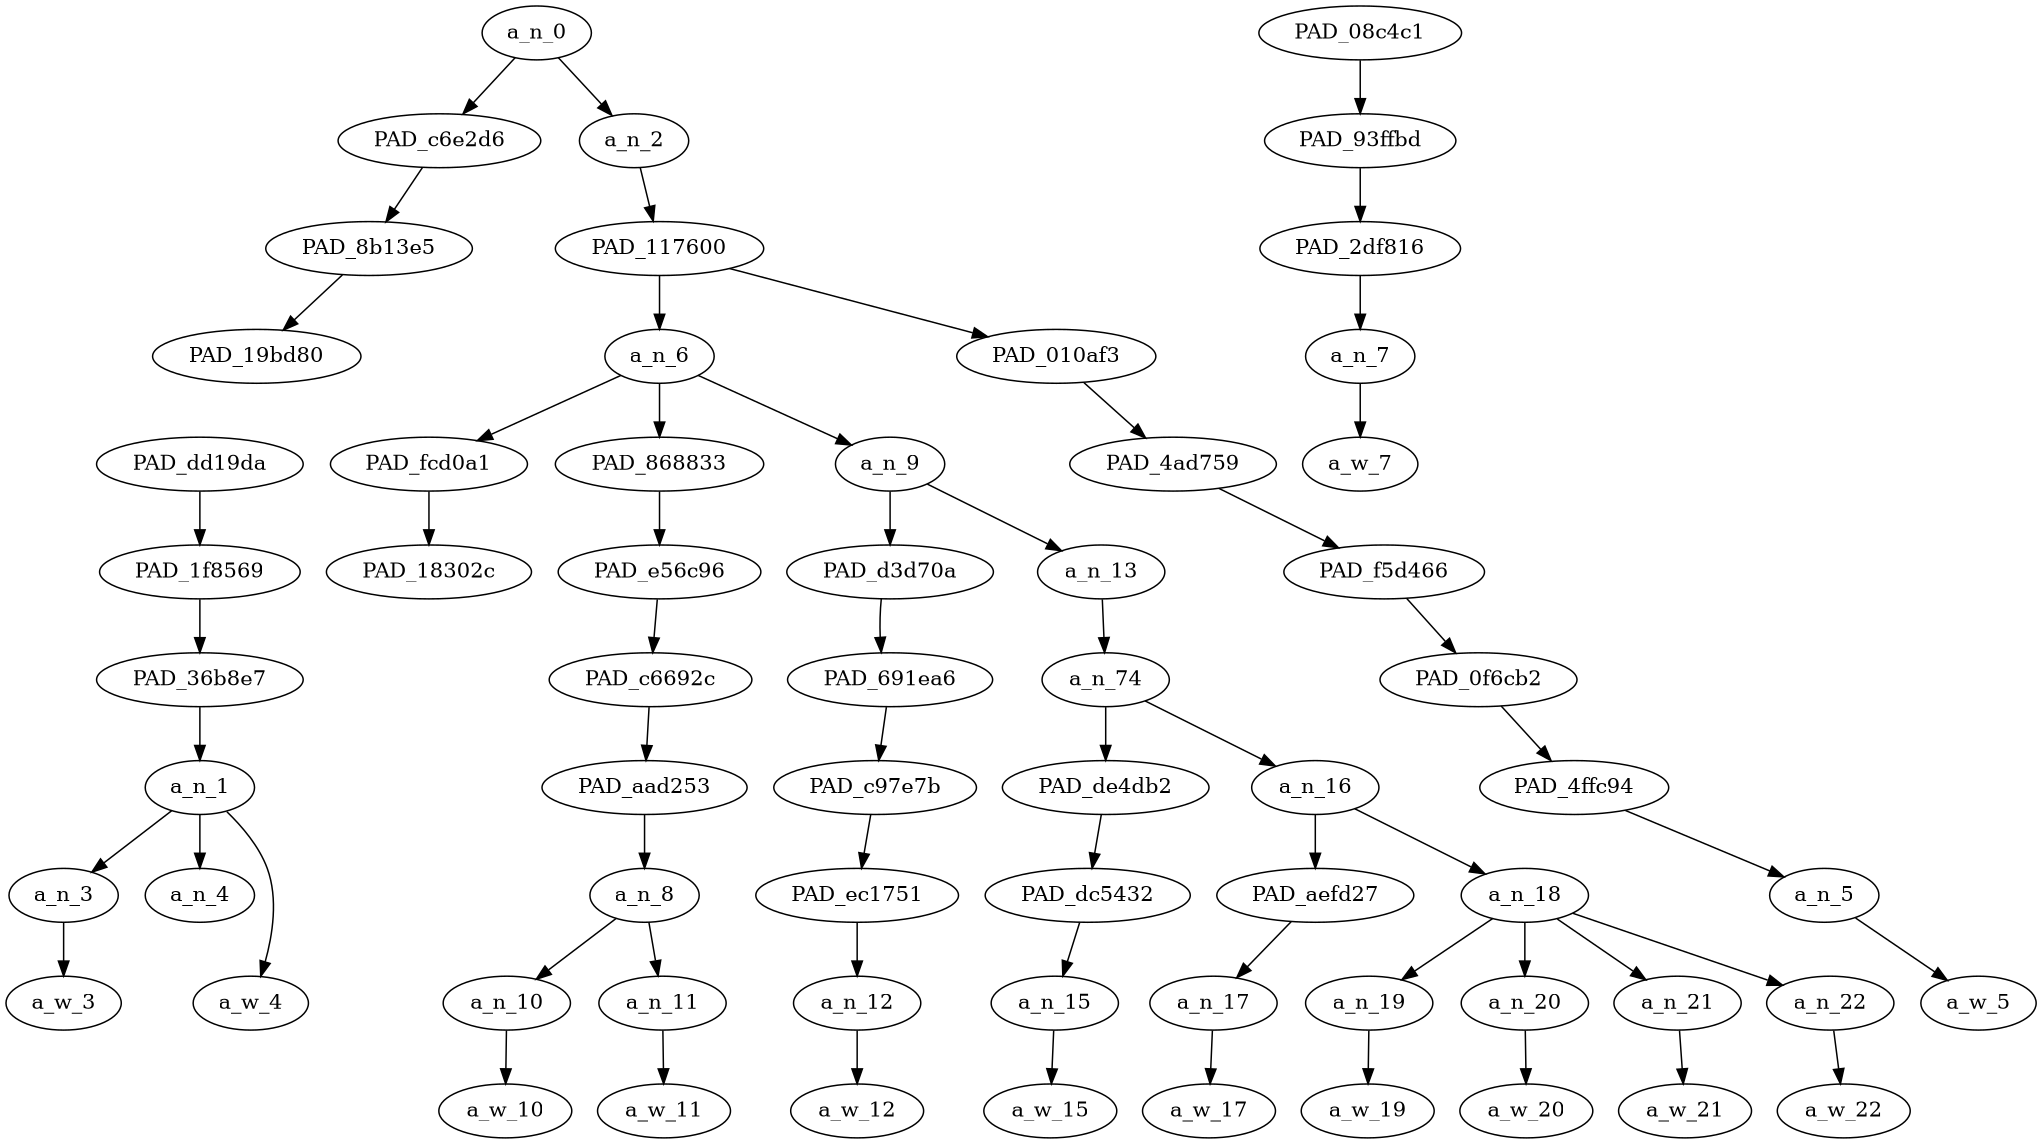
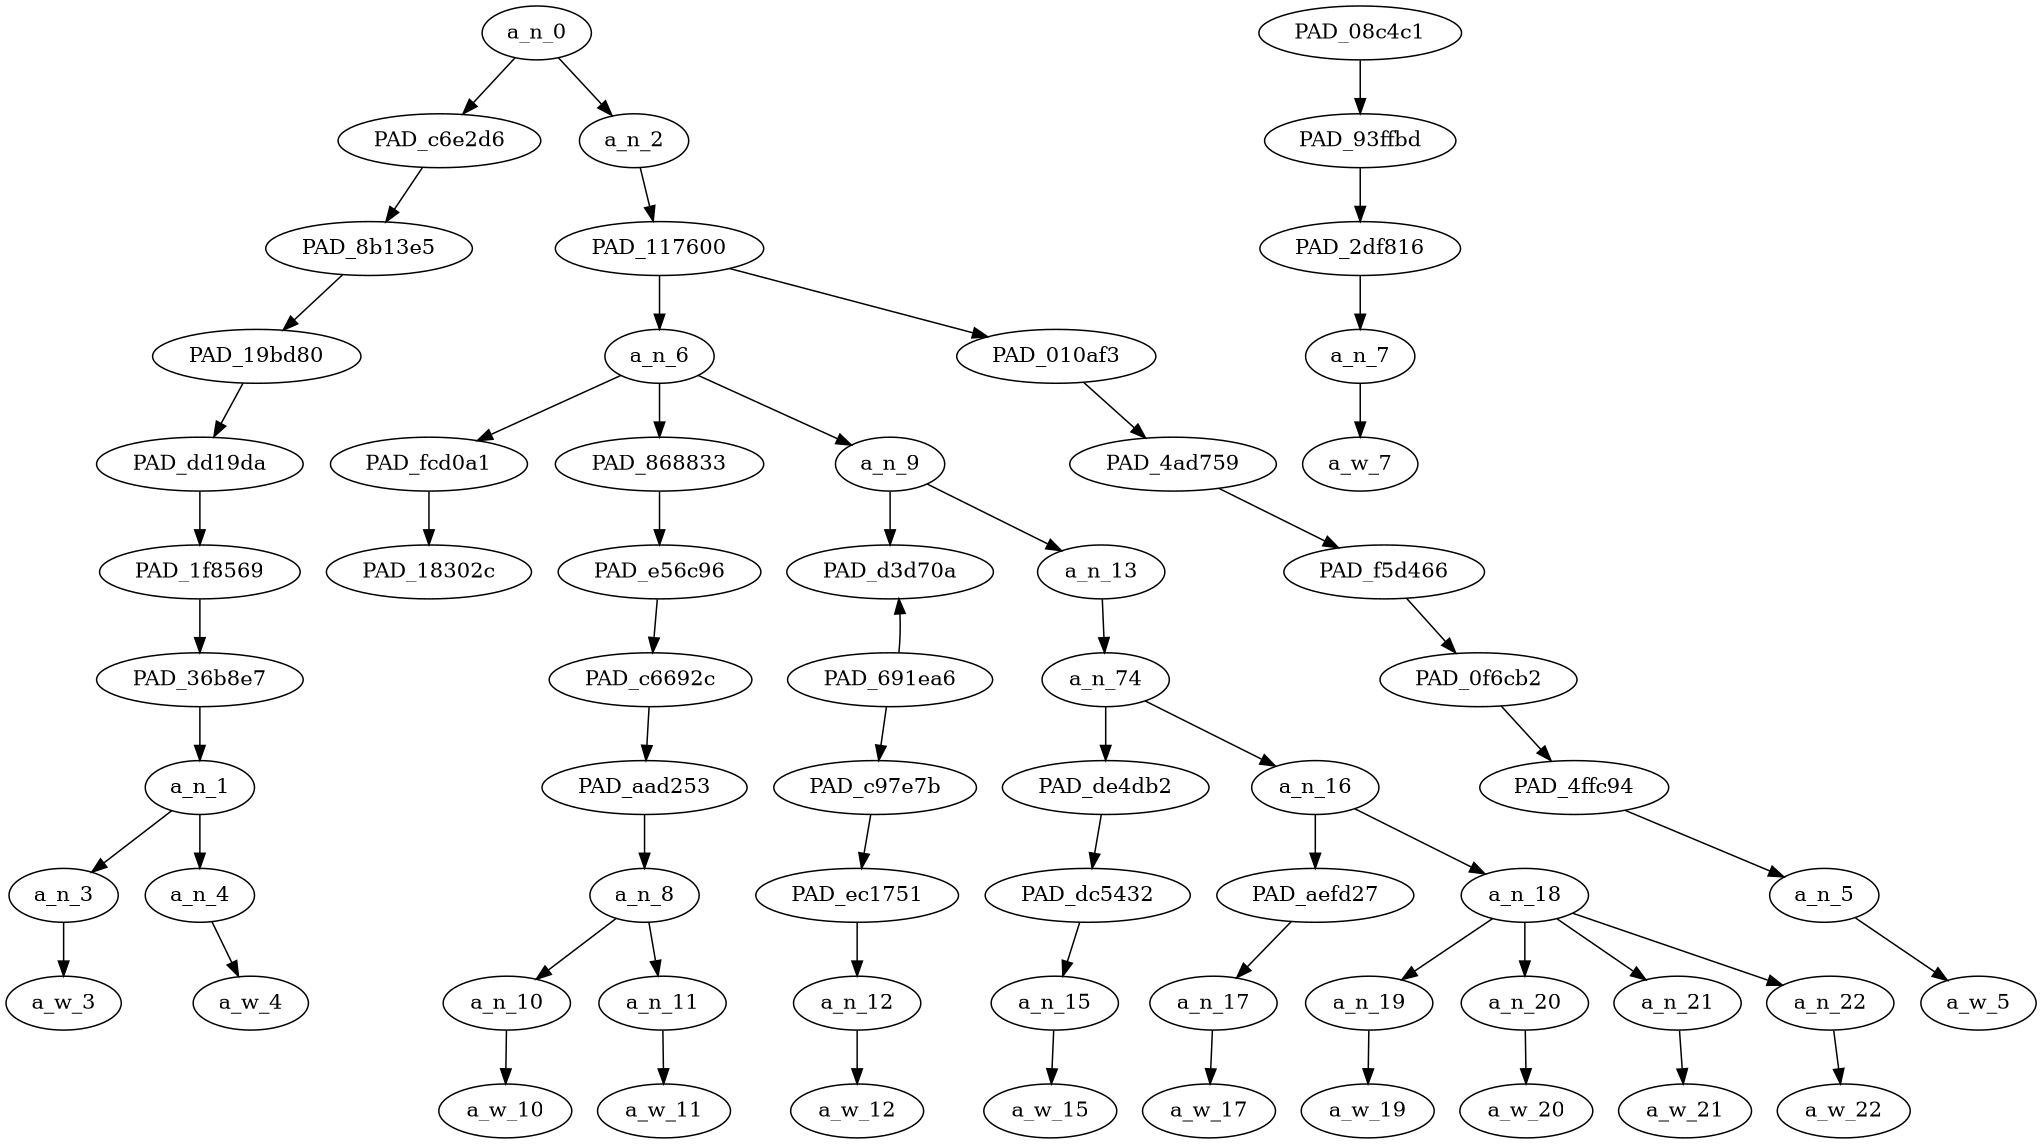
edge "PAD_19bd80" -> "PAD_dd19da": added
edge "PAD_d3d70a" -> "PAD_691ea6": reversed
edge "a_n_1" -> "a_w_4": now "a_n_4" -> "a_w_4"
